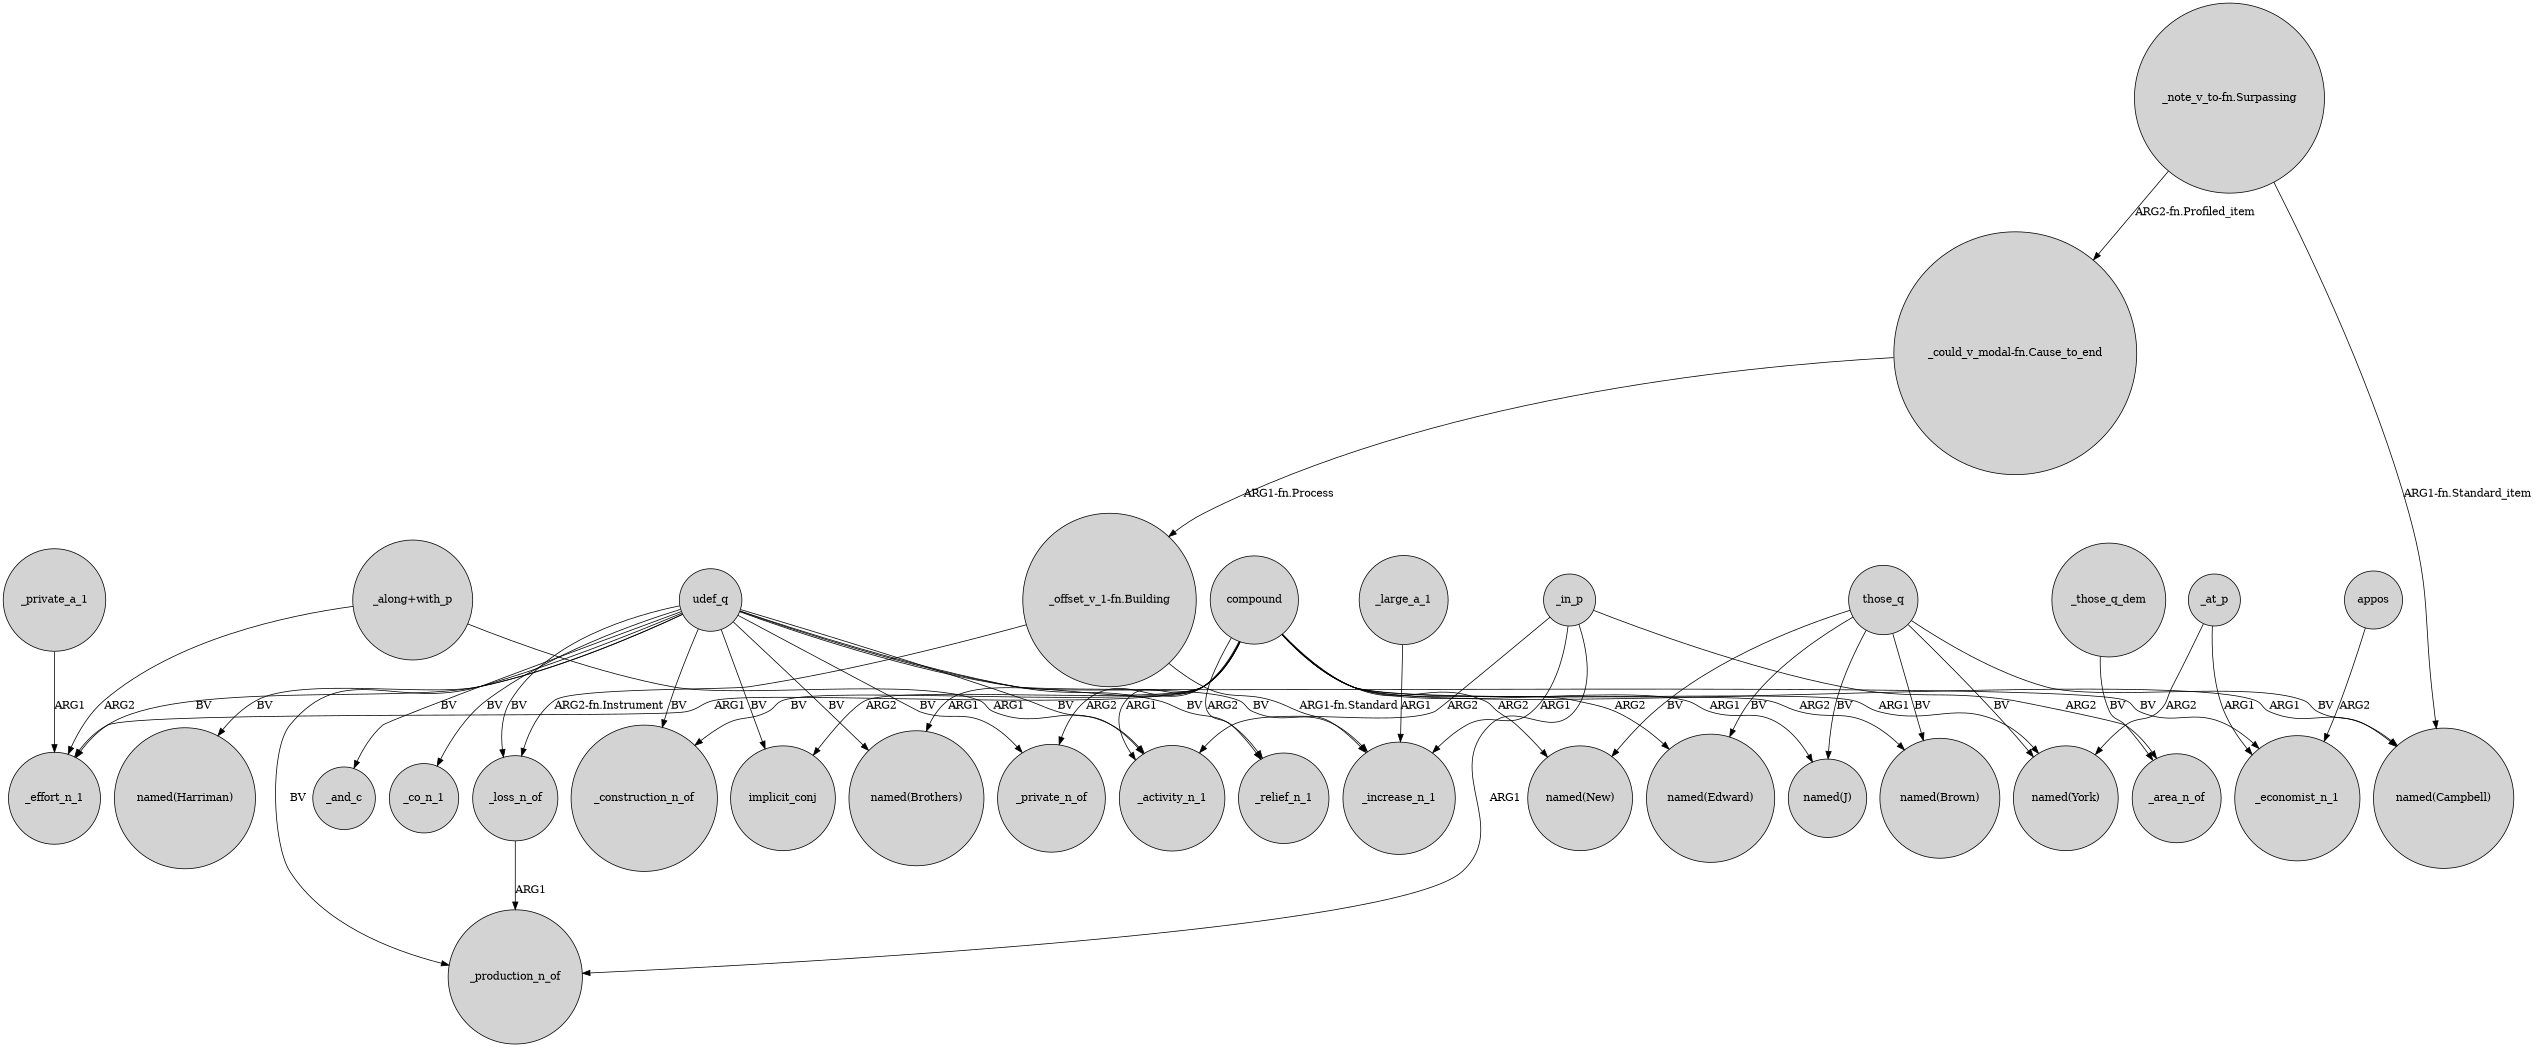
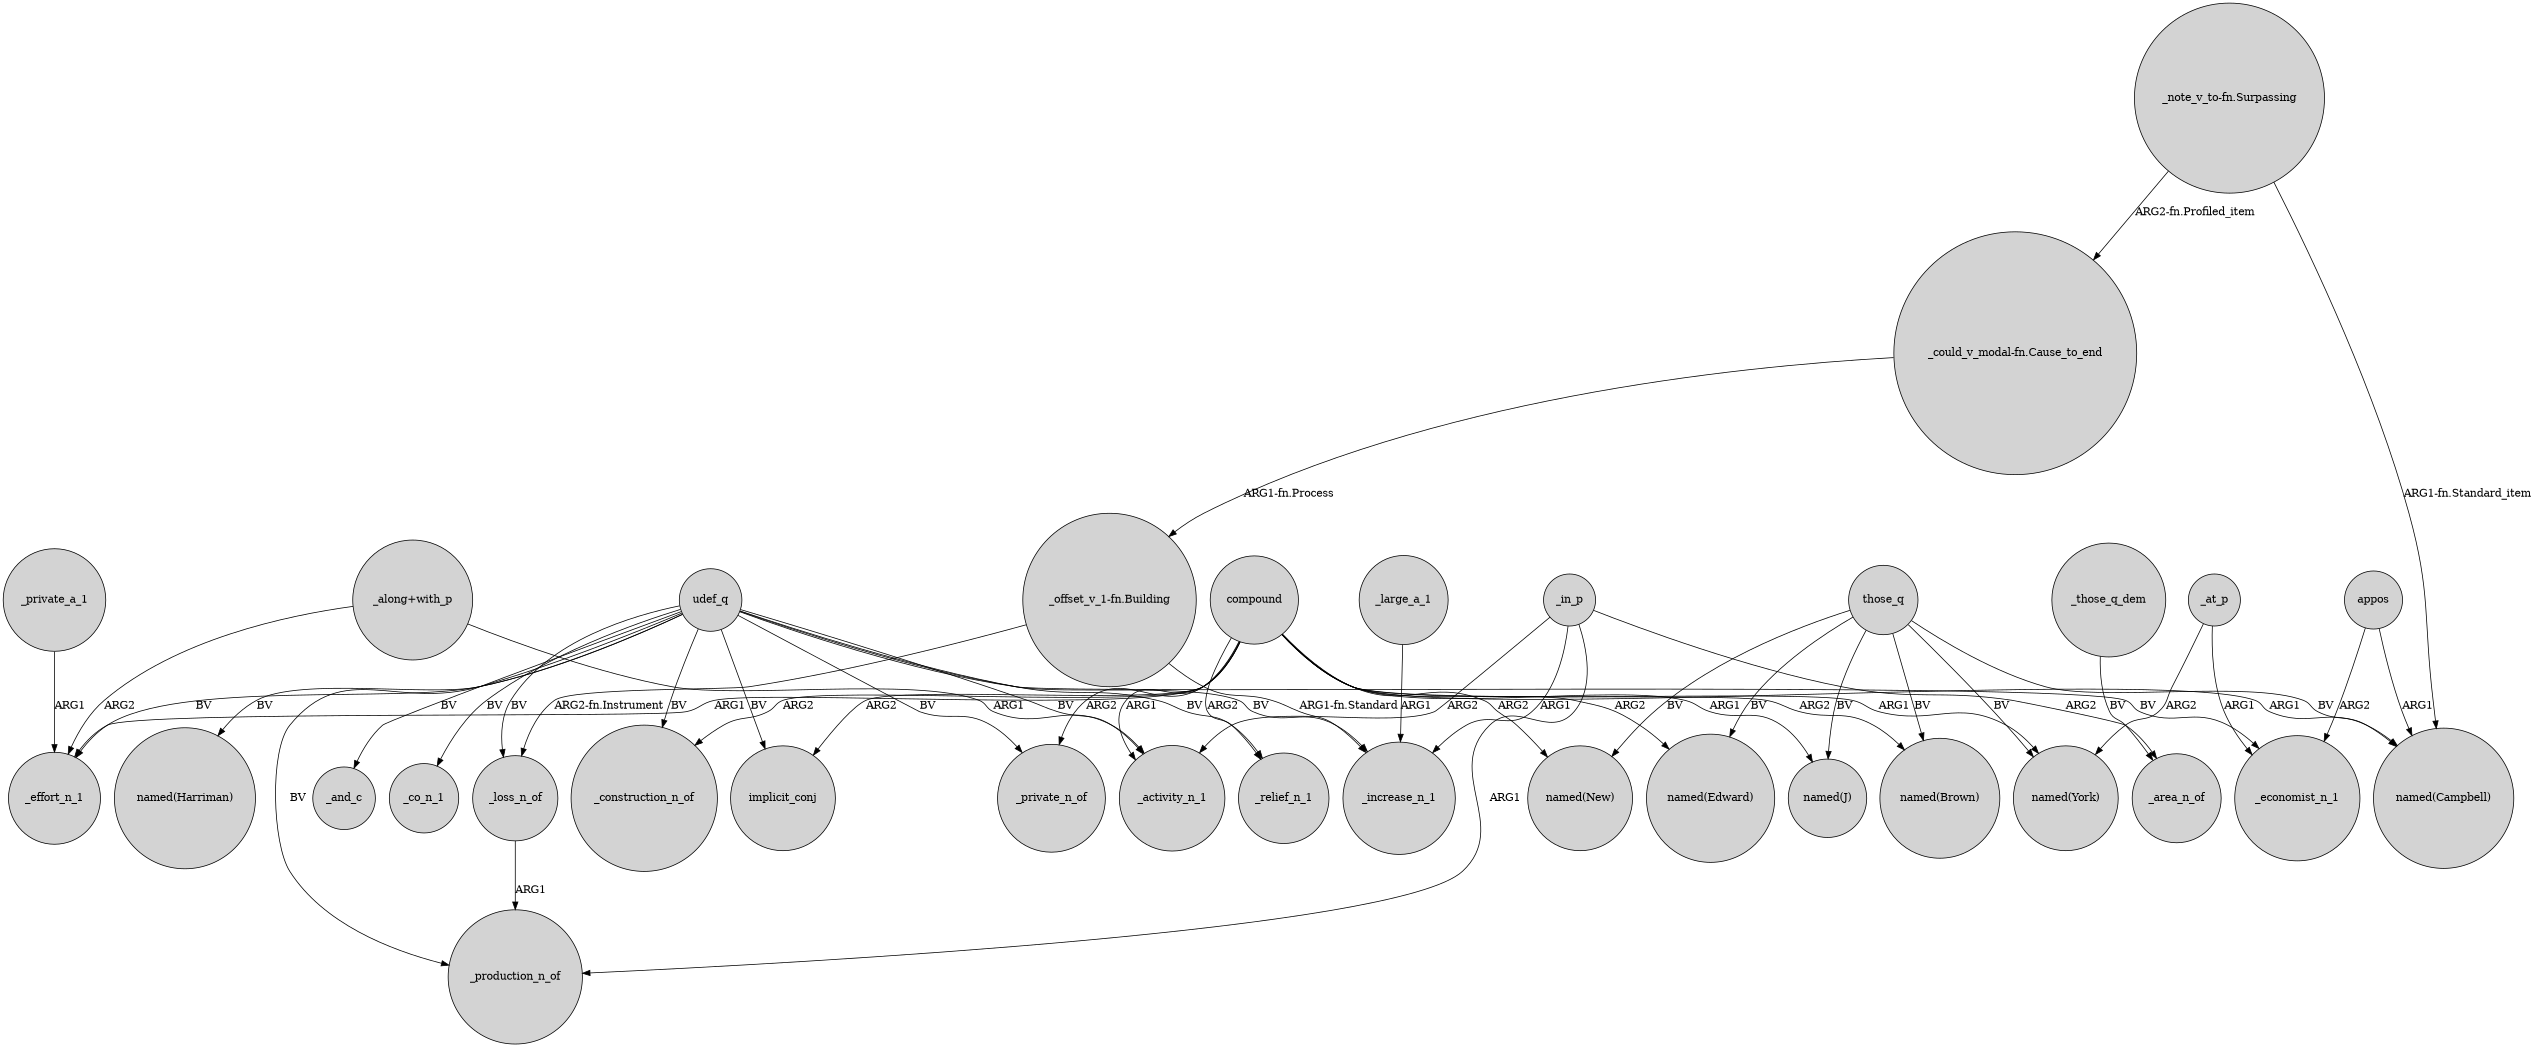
edge "appos" -> "named(Campbell)": added, label "ARG1"
edge "compound" -> "_construction_n_of": label "BV" -> "ARG2"
node "named(Brothers)": removed
